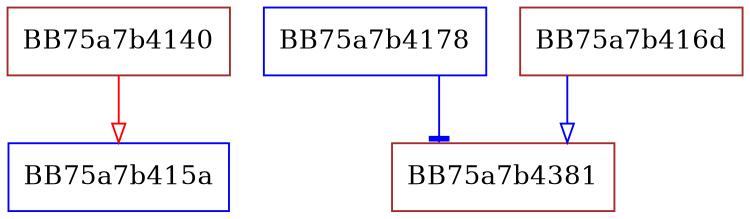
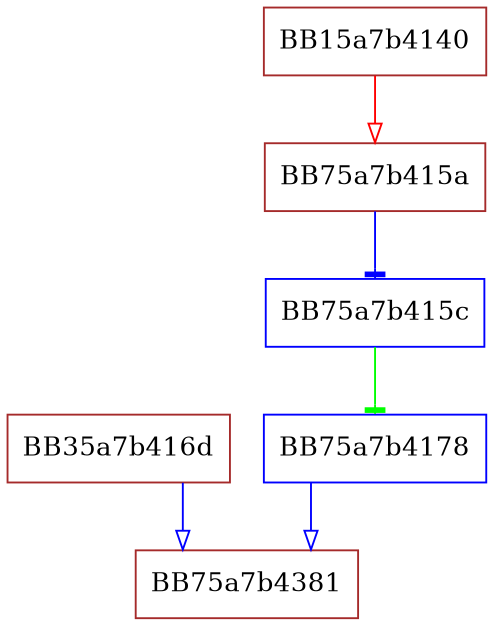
node "BB75a7b4140": label "BB75a7b4140" -> "BB15a7b4140"
node "BB75a7b416d": label "BB75a7b416d" -> "BB35a7b416d"
edge "BB75a7b4178" -> "BB75a7b4381": arrowhead tee -> onormal
node "BB75a7b415a": color blue -> brown
node "BB75a7b415c": added
